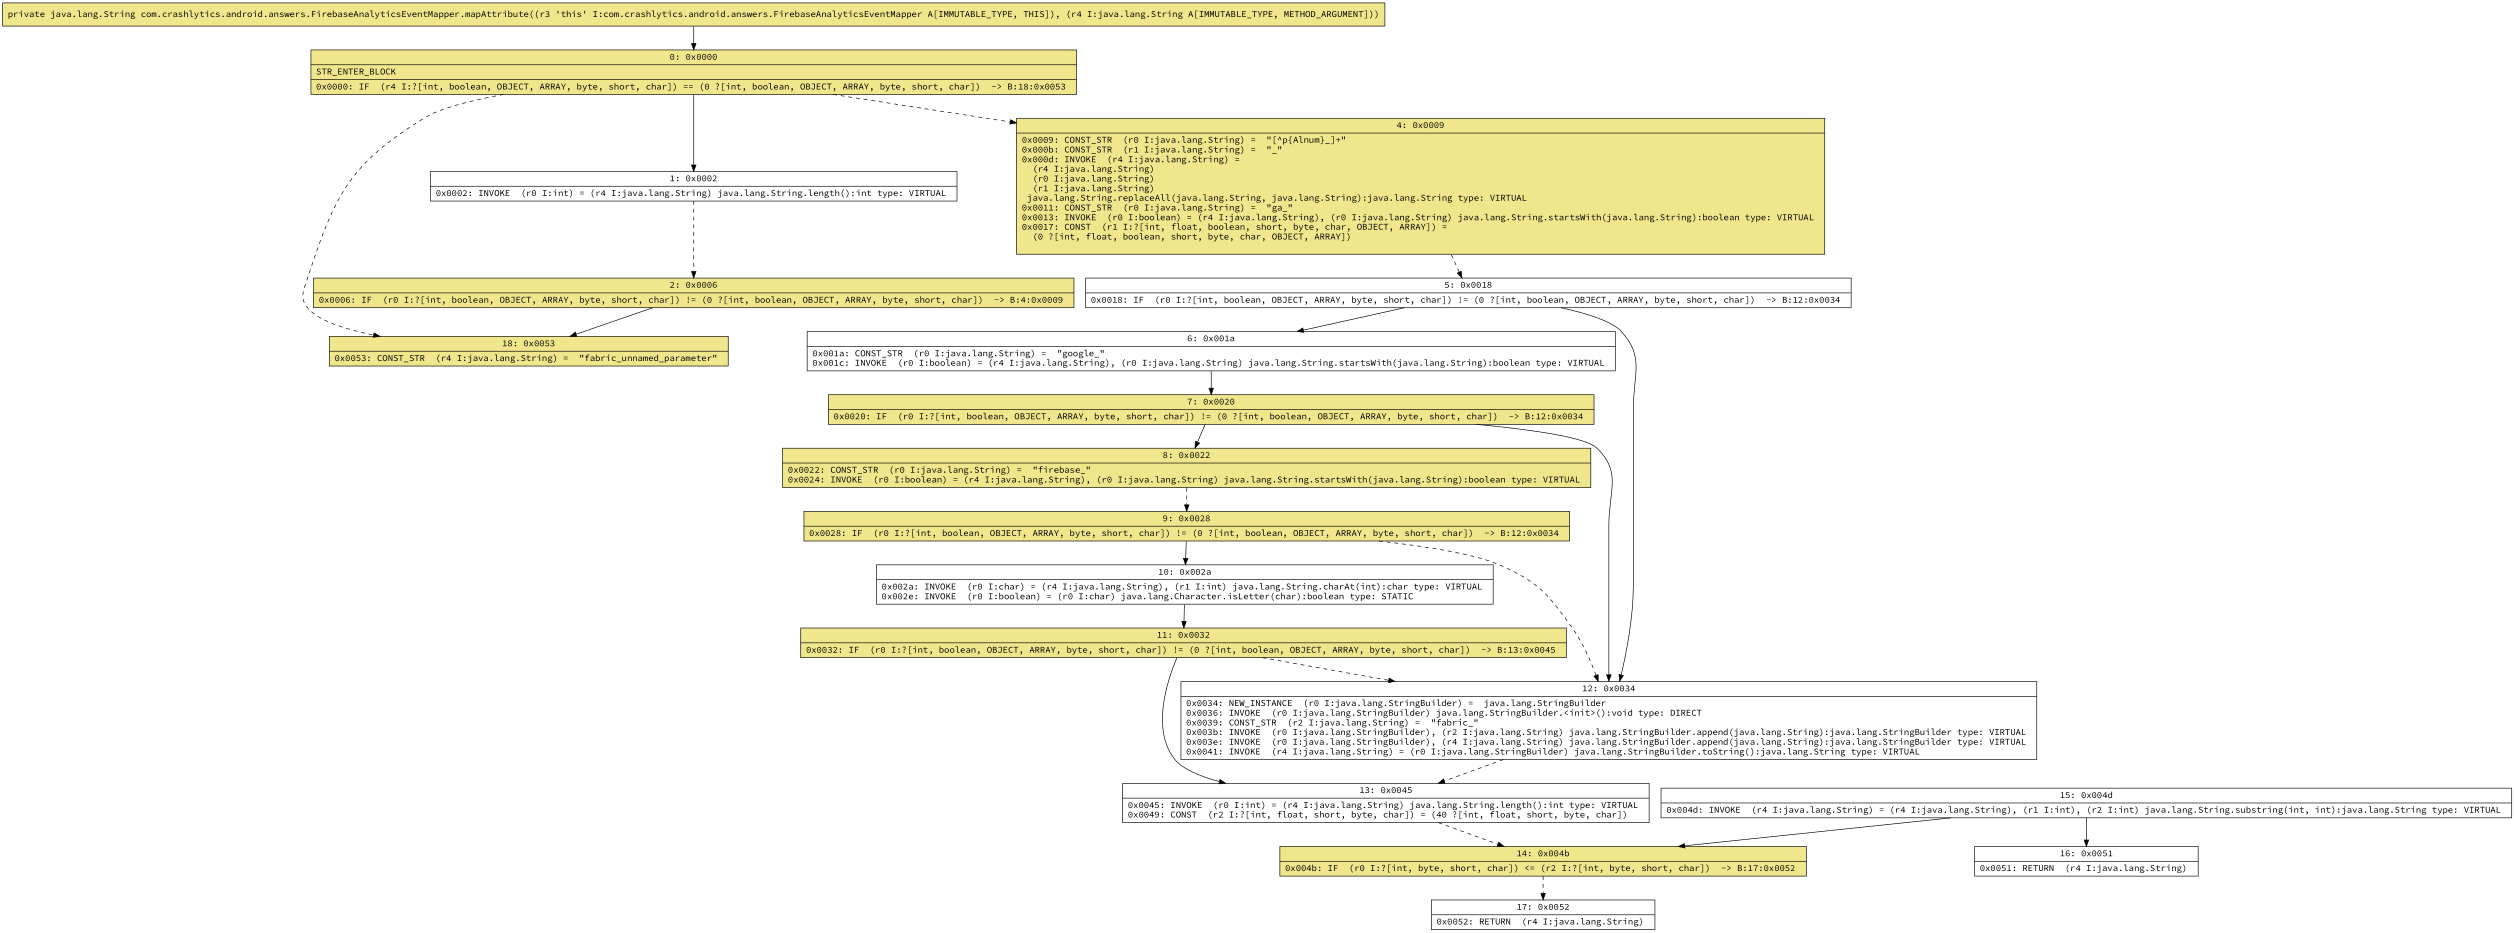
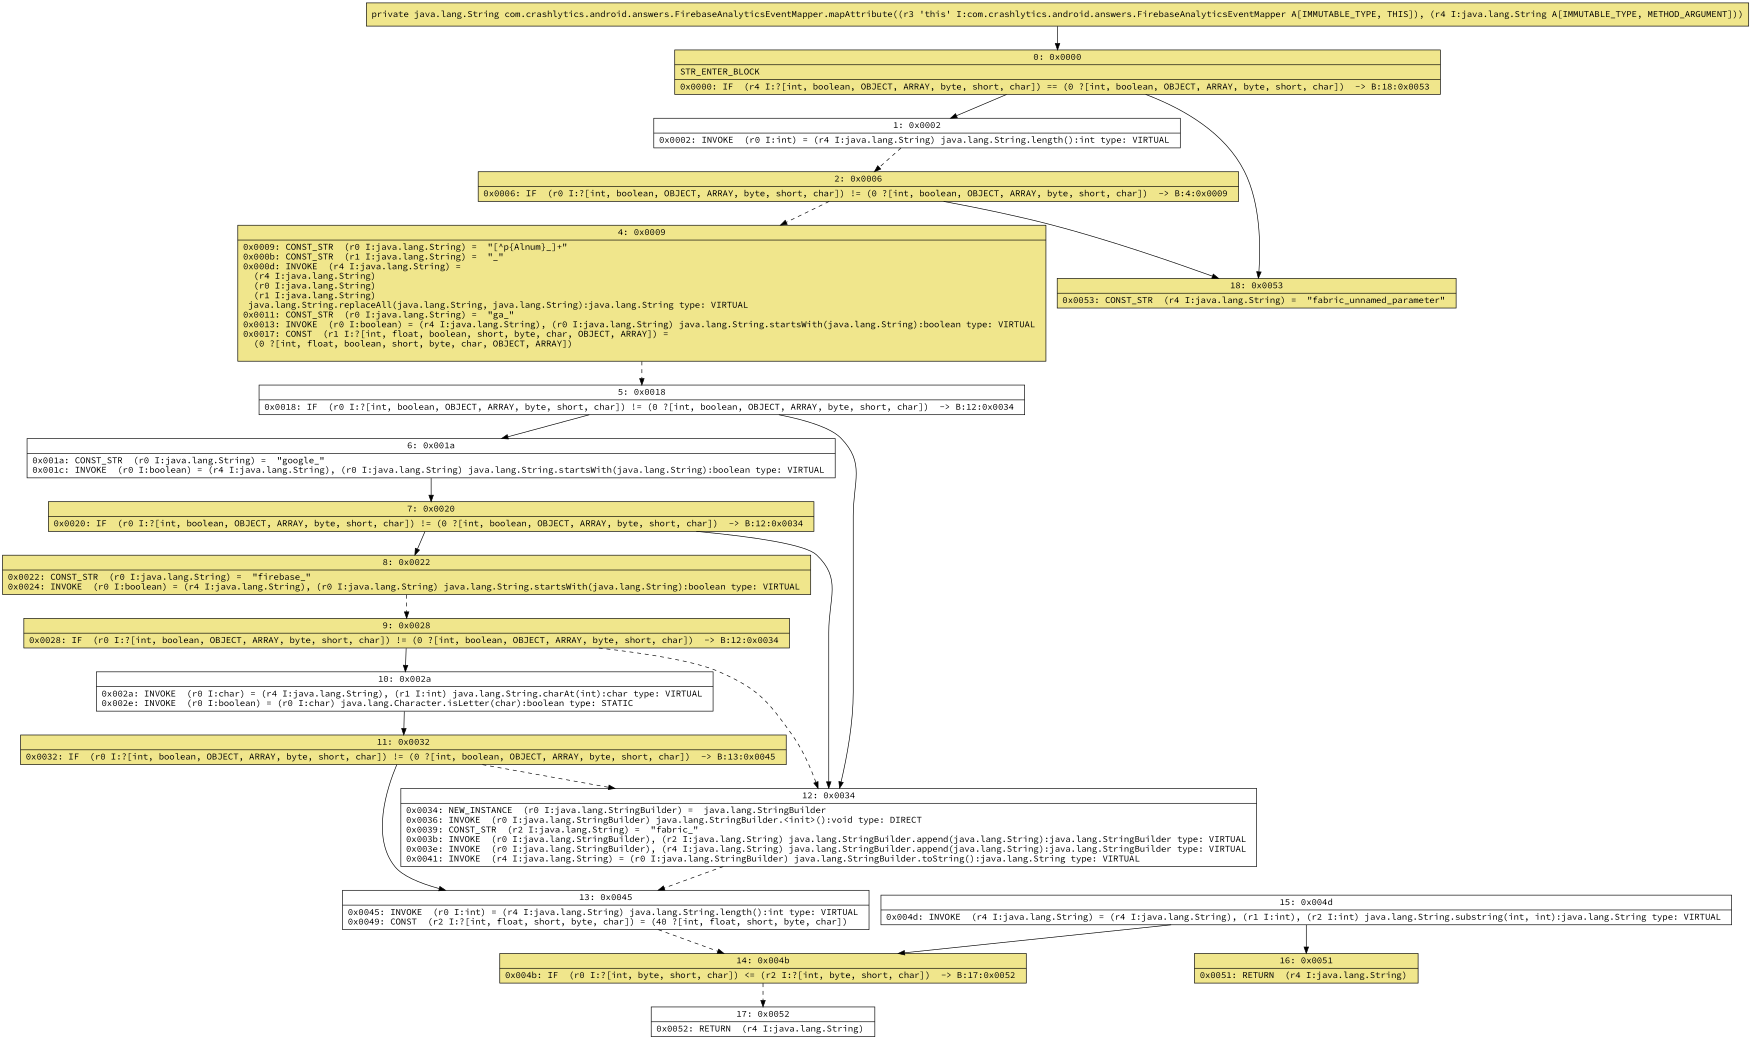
edge "0: 0x0000" -> "4: 0x0009": now "2: 0x0006" -> "4: 0x0009"
edge "0: 0x0000" -> "18: 0x0053": style dashed -> solid
node "16: 0x0051": fillcolor white -> khaki
